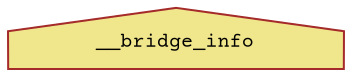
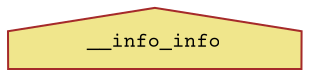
node "__bridge_info": label "__bridge_info" -> "__info_info"
